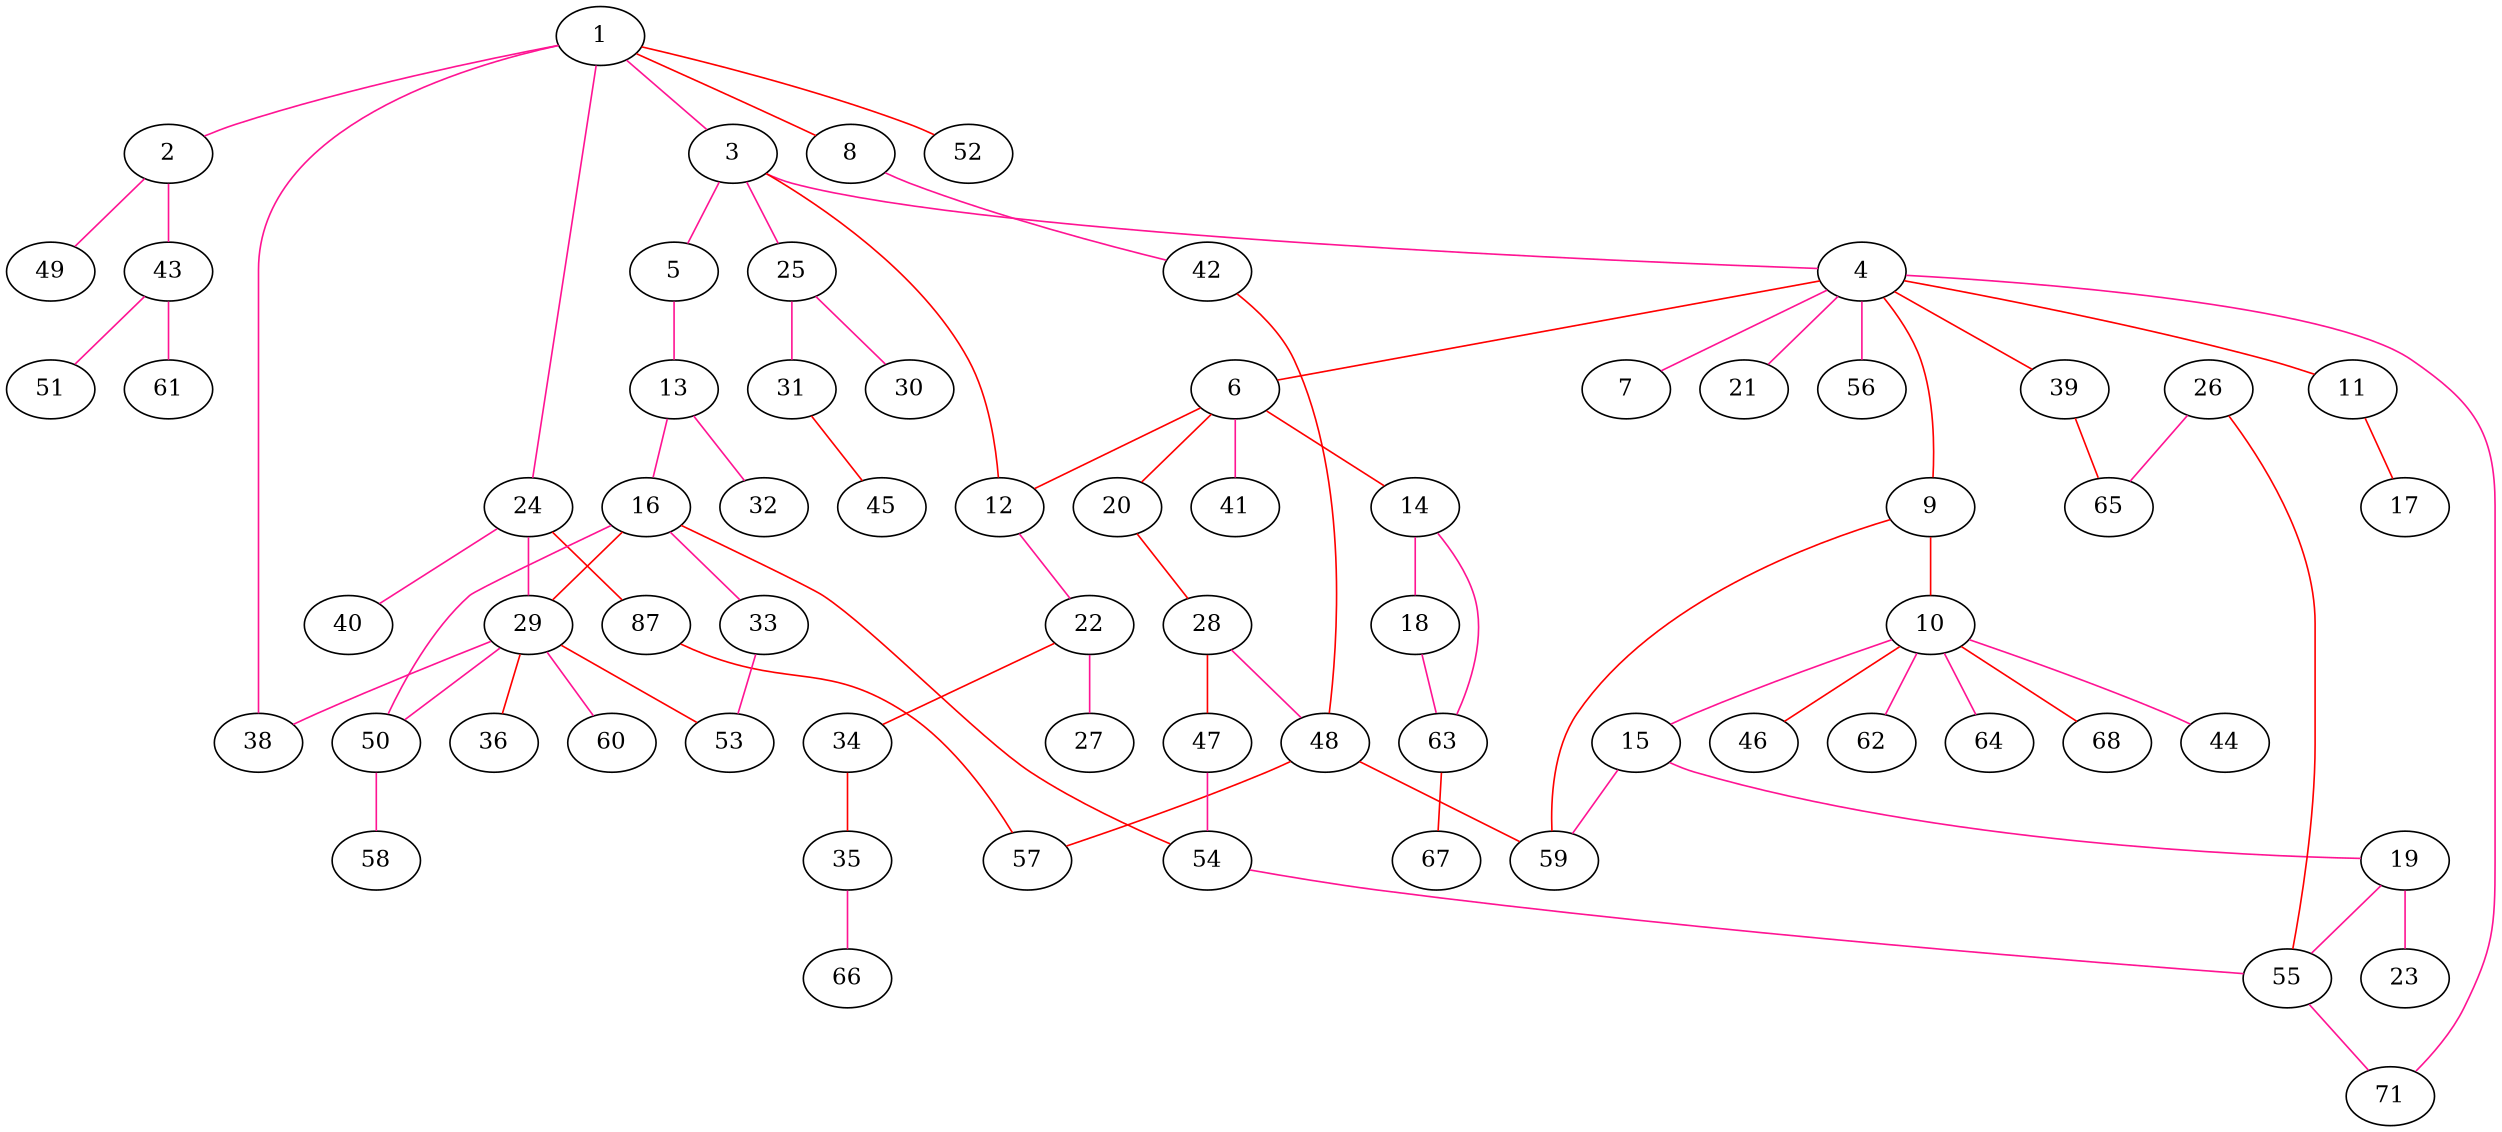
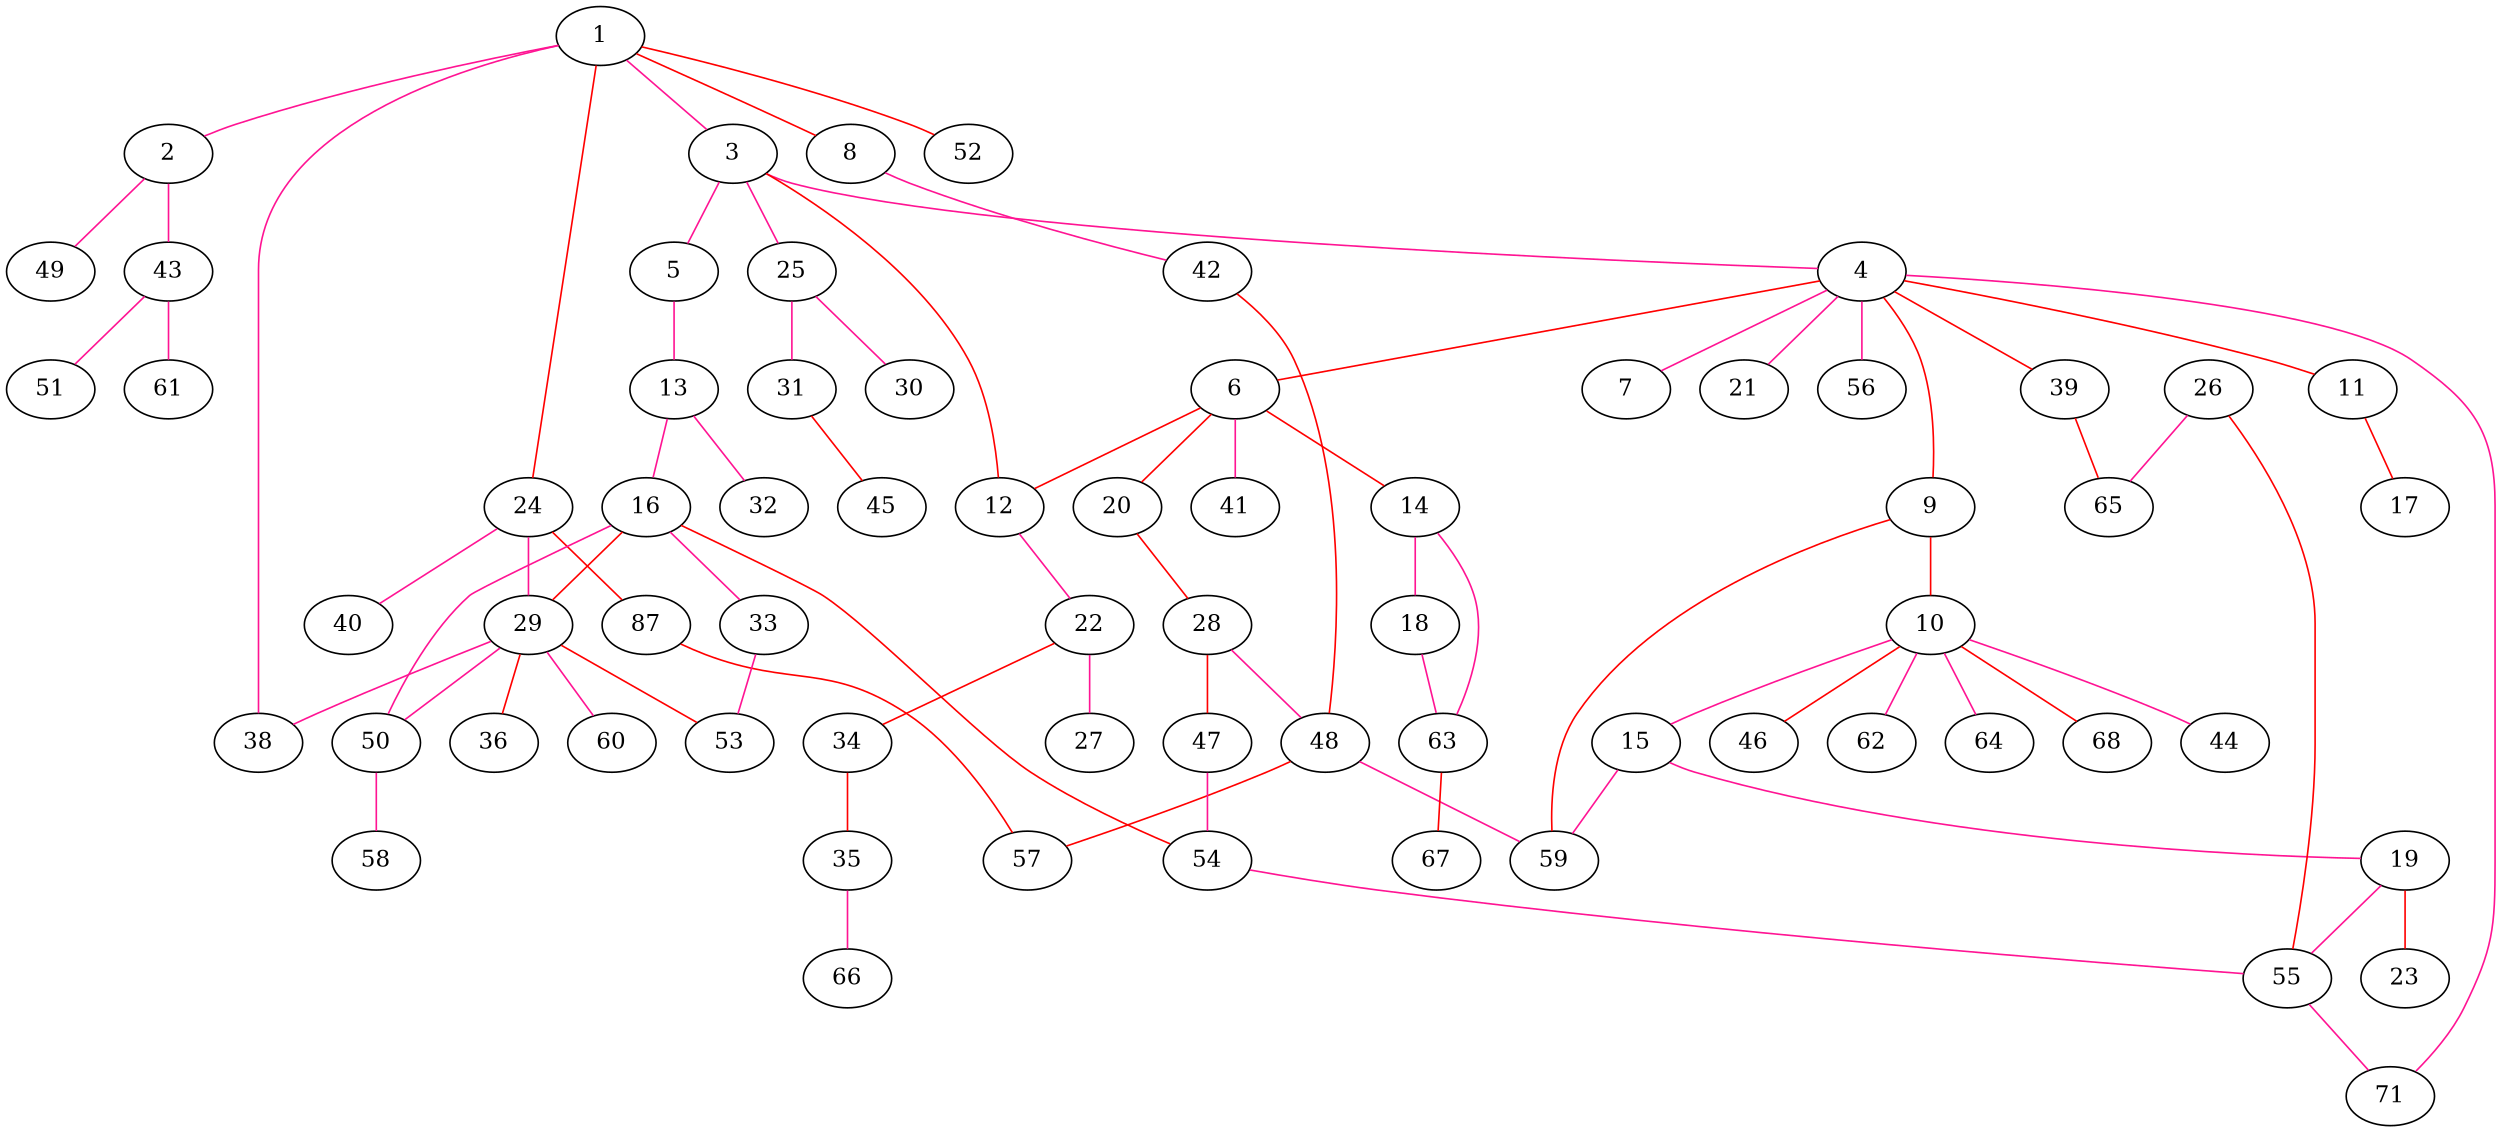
edge "1" -- "24": color deeppink -> red
edge "48" -- "59": color red -> deeppink
edge "19" -- "23": color deeppink -> red
